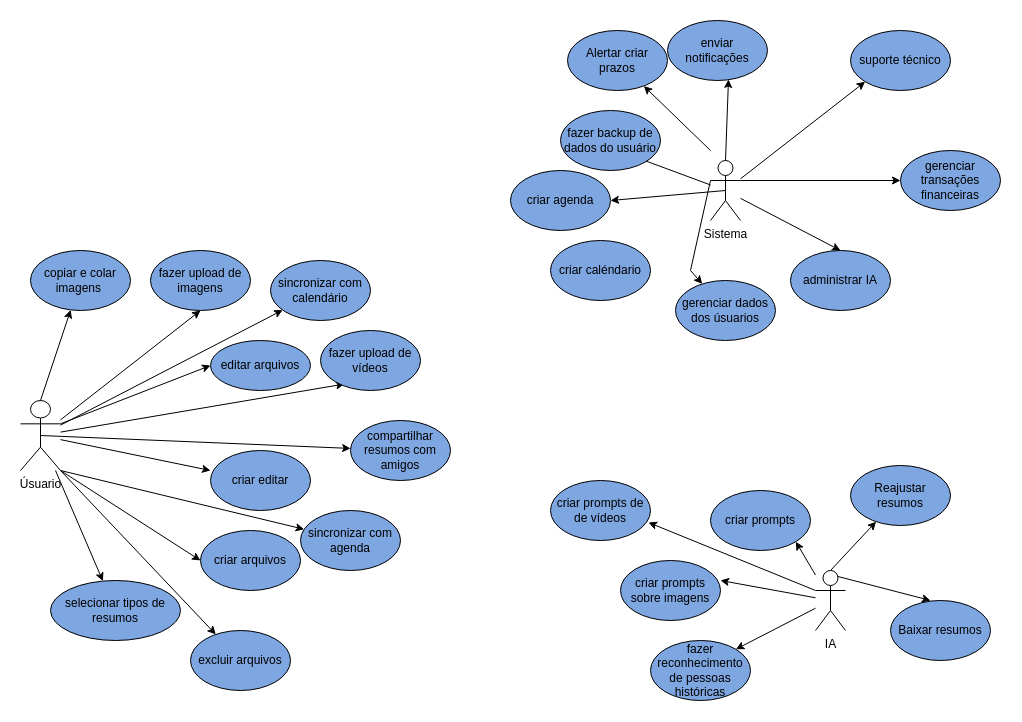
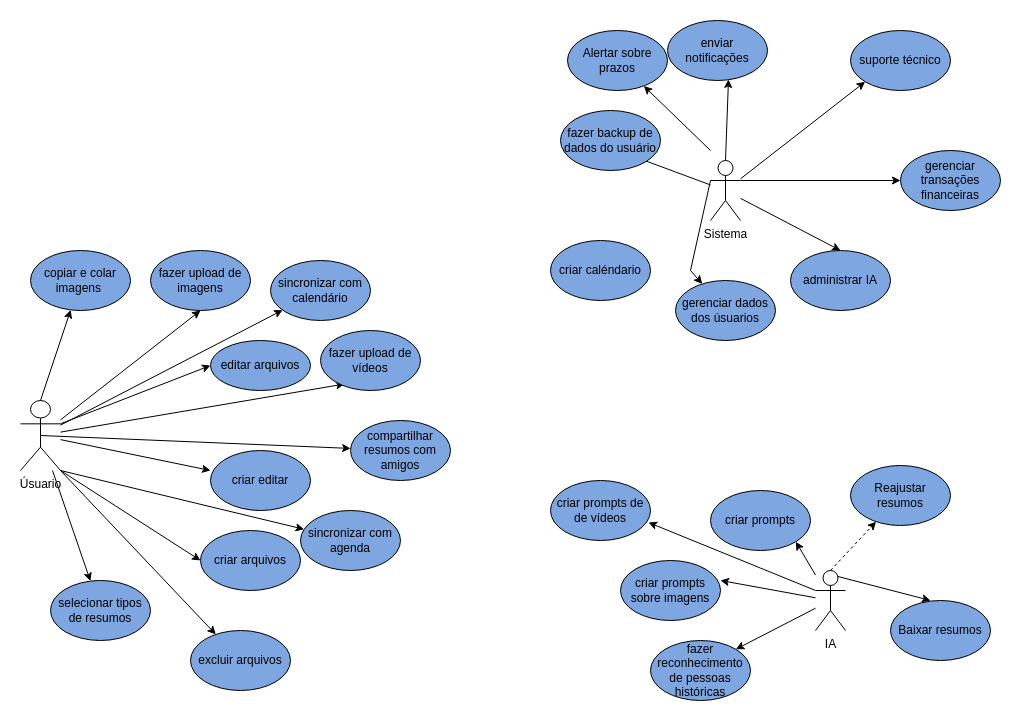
node "Alertar criar prazos": label "Alertar criar prazos" -> "Alertar sobre prazos"
edge "Sistema" -> "criar agenda": removed
node "criar agenda": removed
edge "IA" -> "Reajustar resumos": style solid -> dashed
node "selecionar tipos de resumos": size 130x60 -> 100x60
